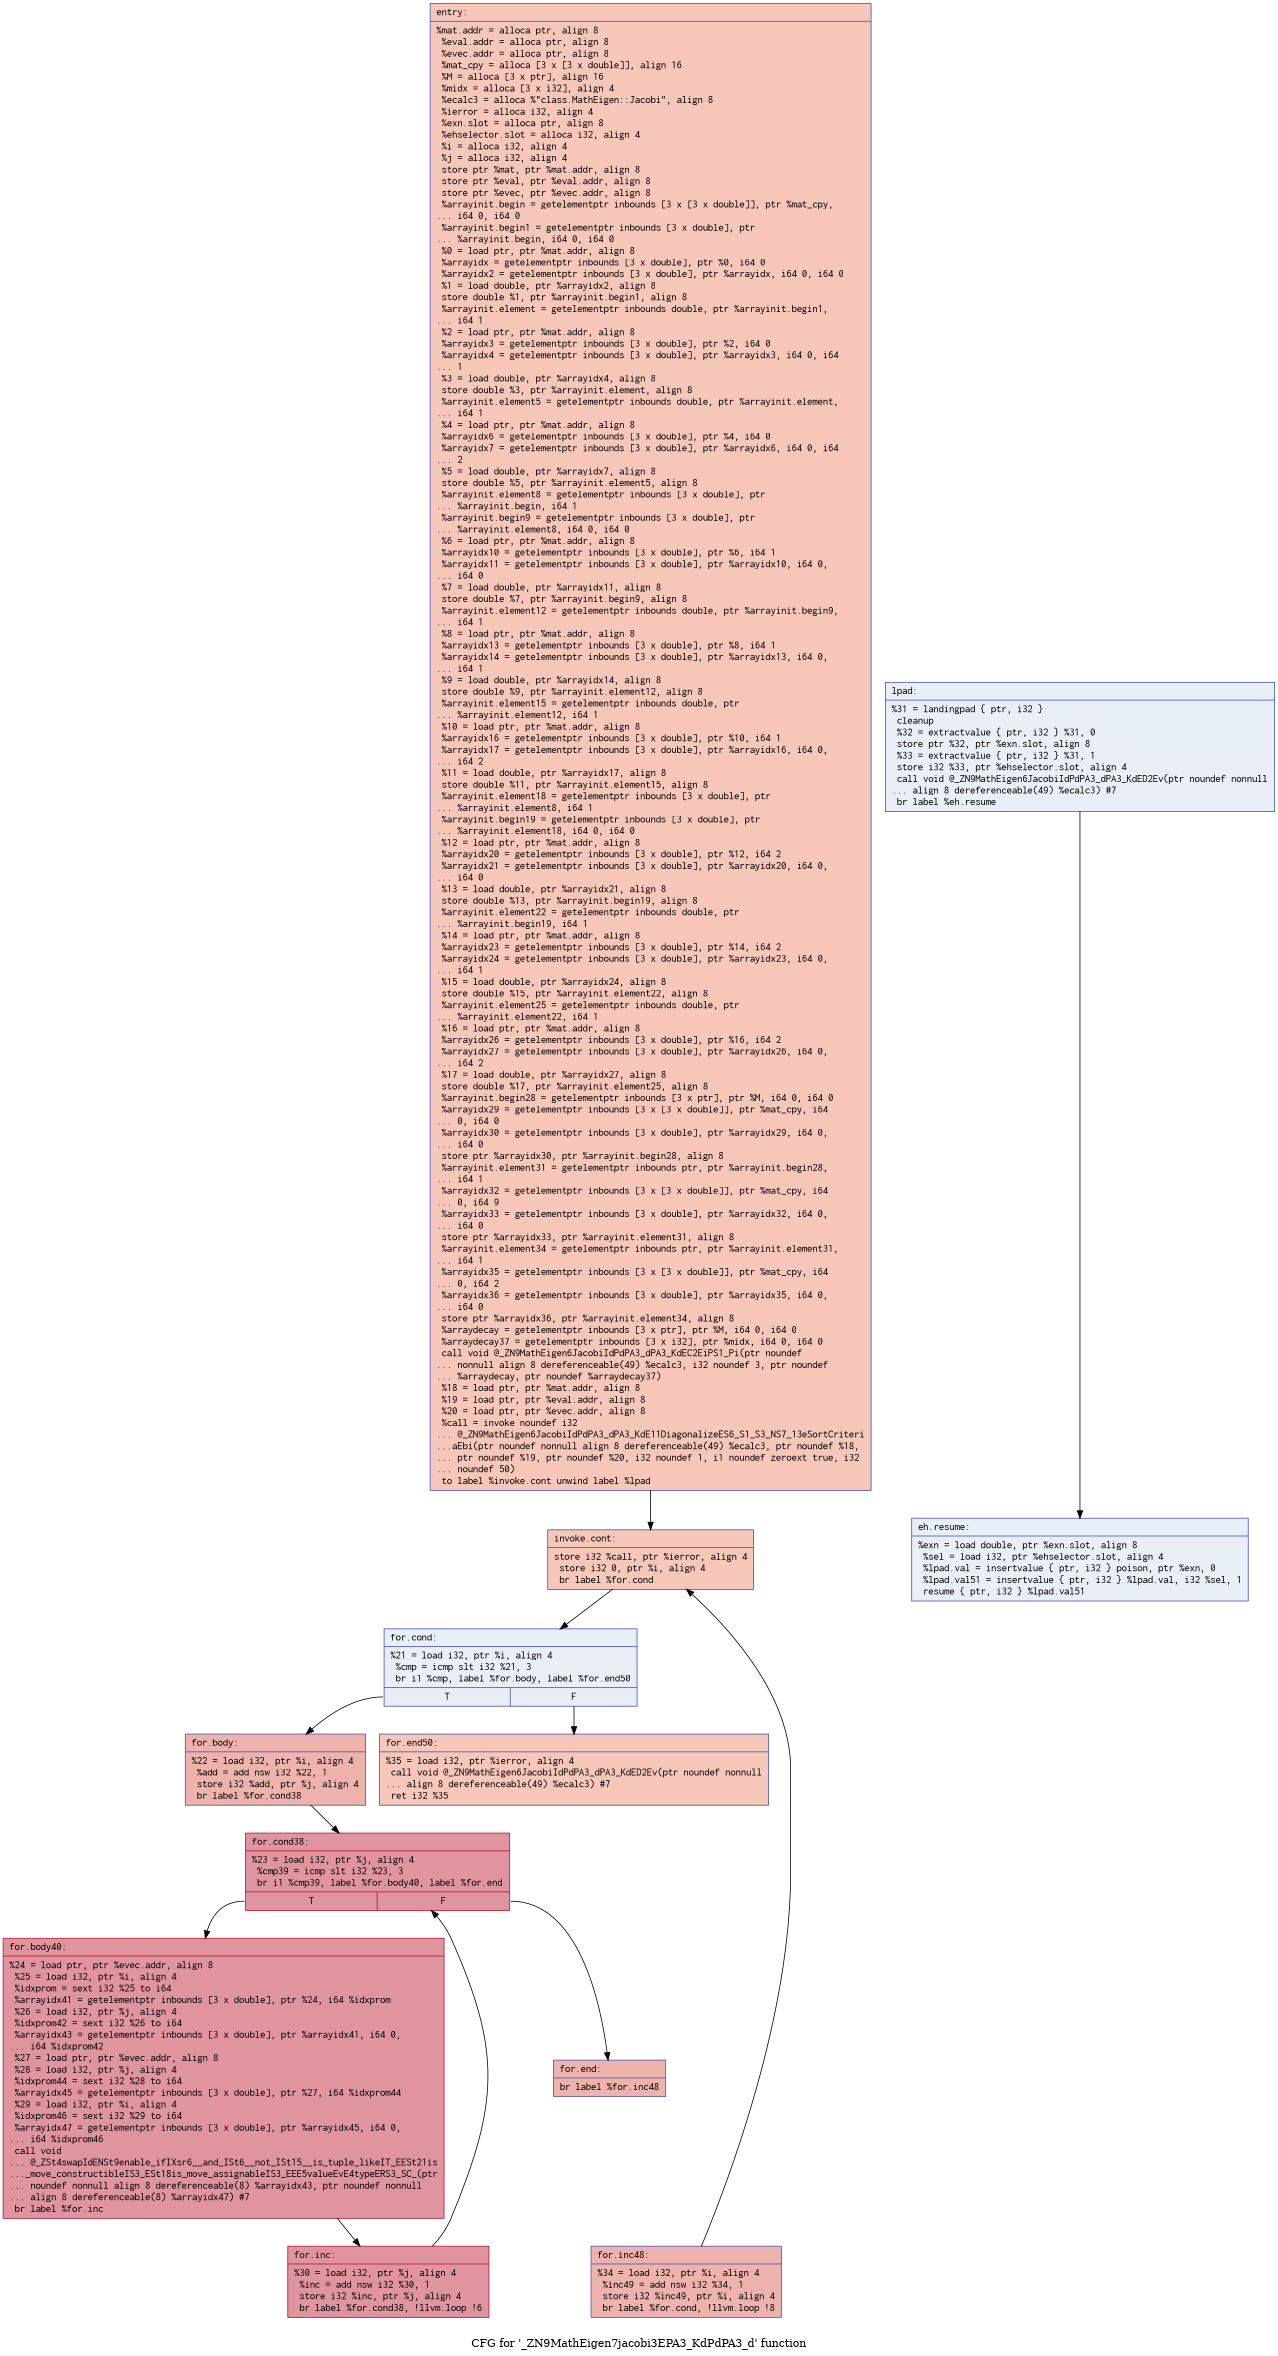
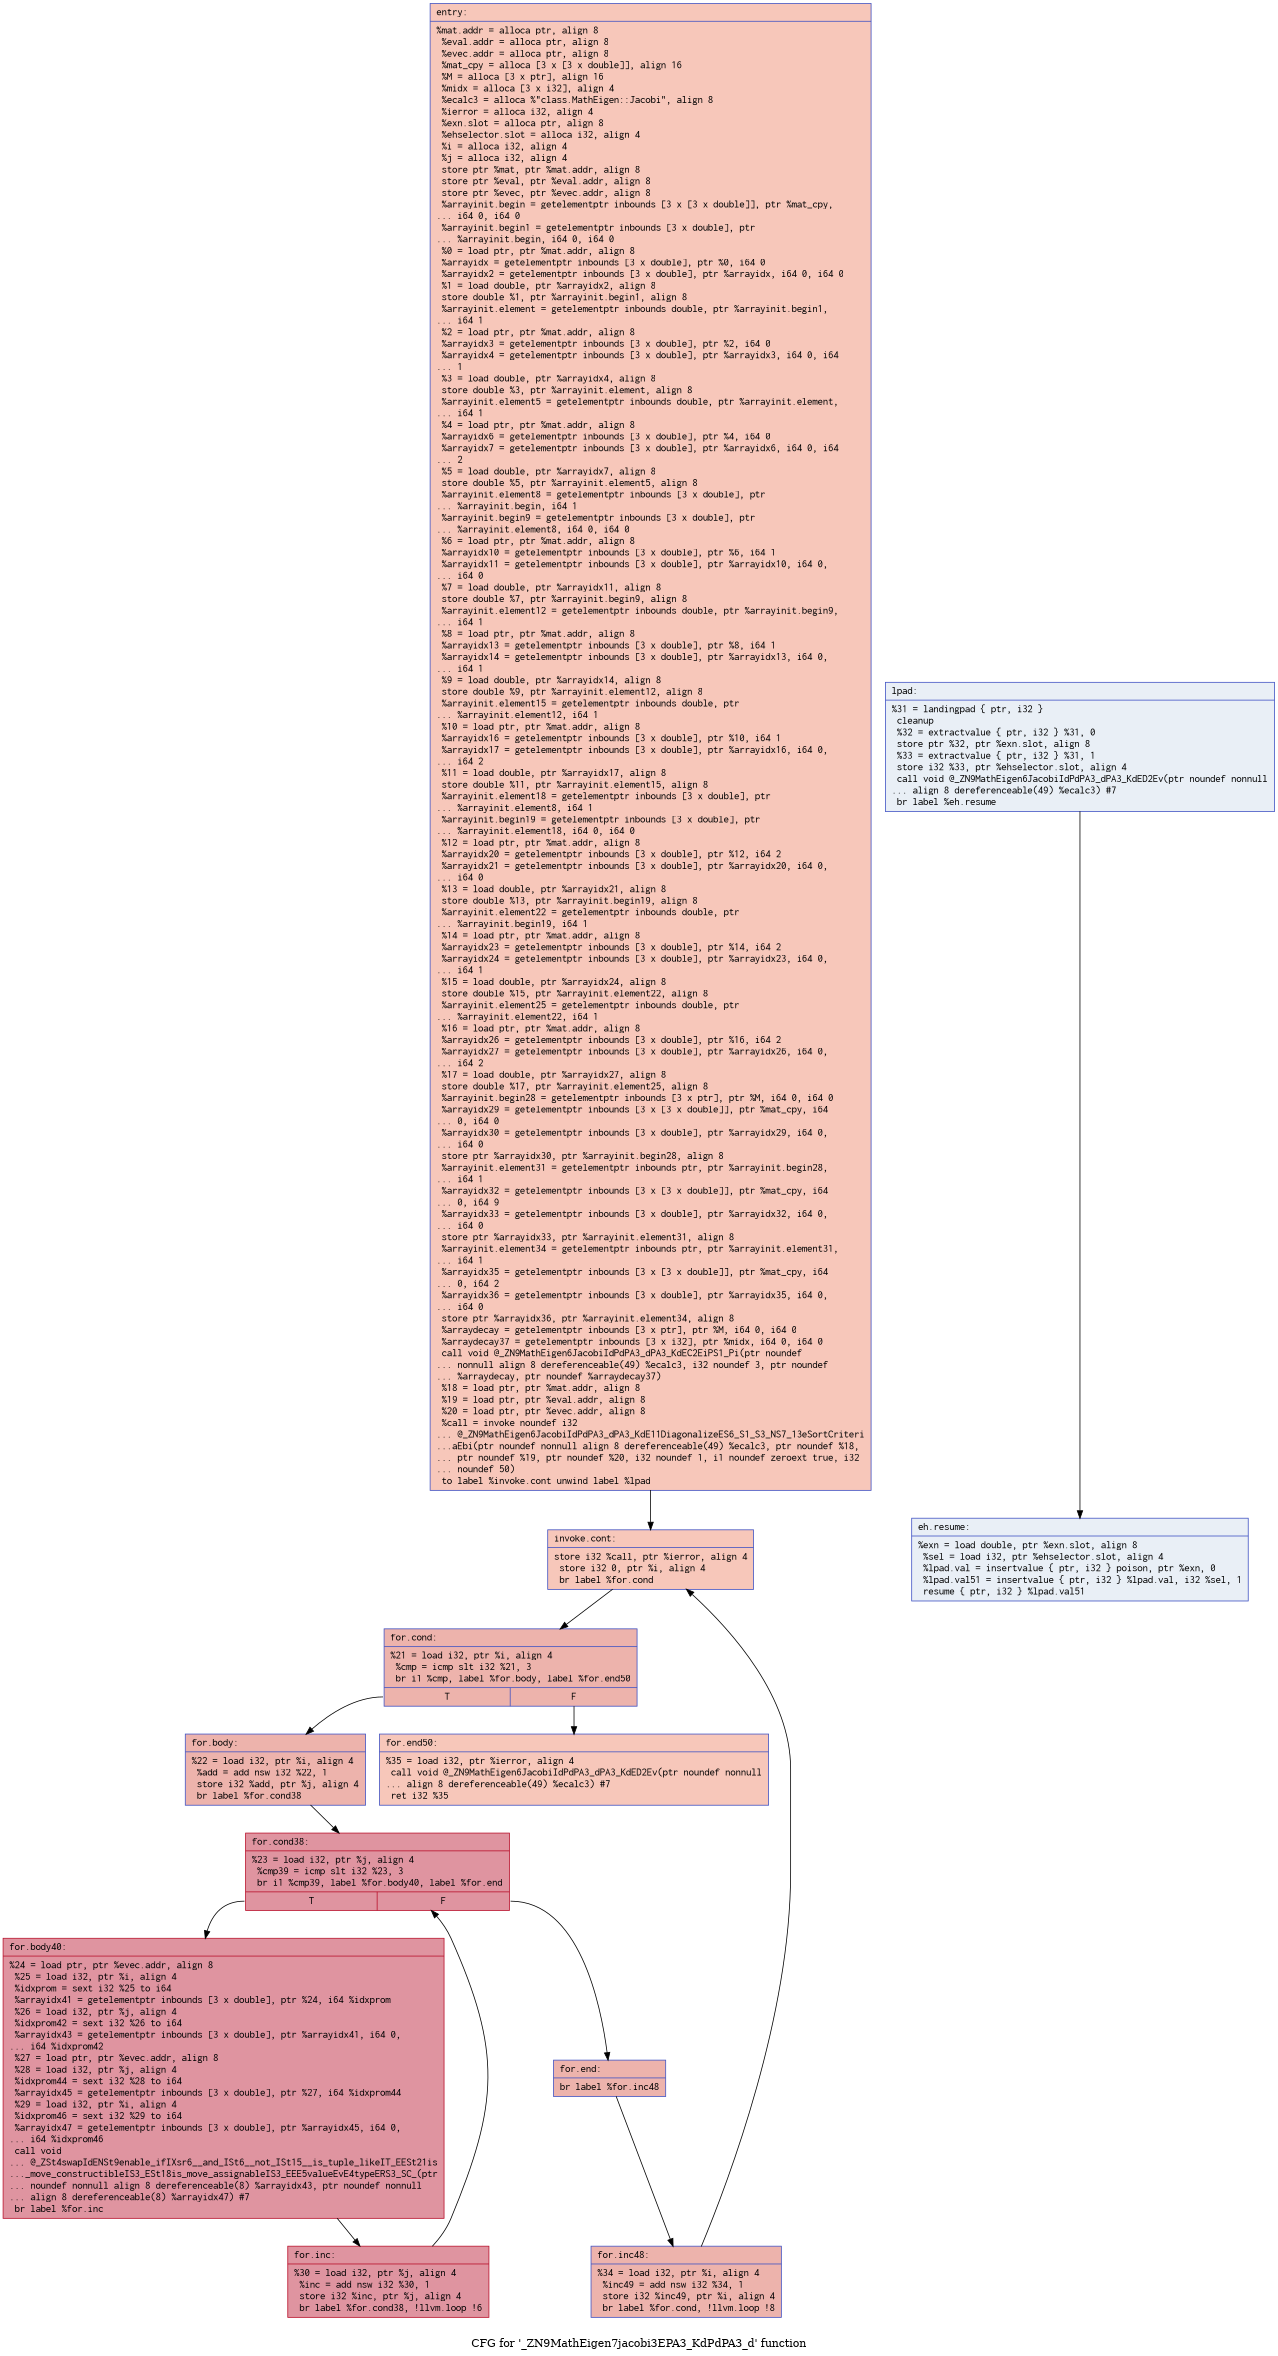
node "for.cond:": fillcolor #cedaeb70 -> #d6524470
edge "for.end:" -> "for.inc48:": added
